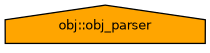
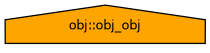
node "obj::obj_parser": label "obj::obj_parser" -> "obj::obj_obj"
